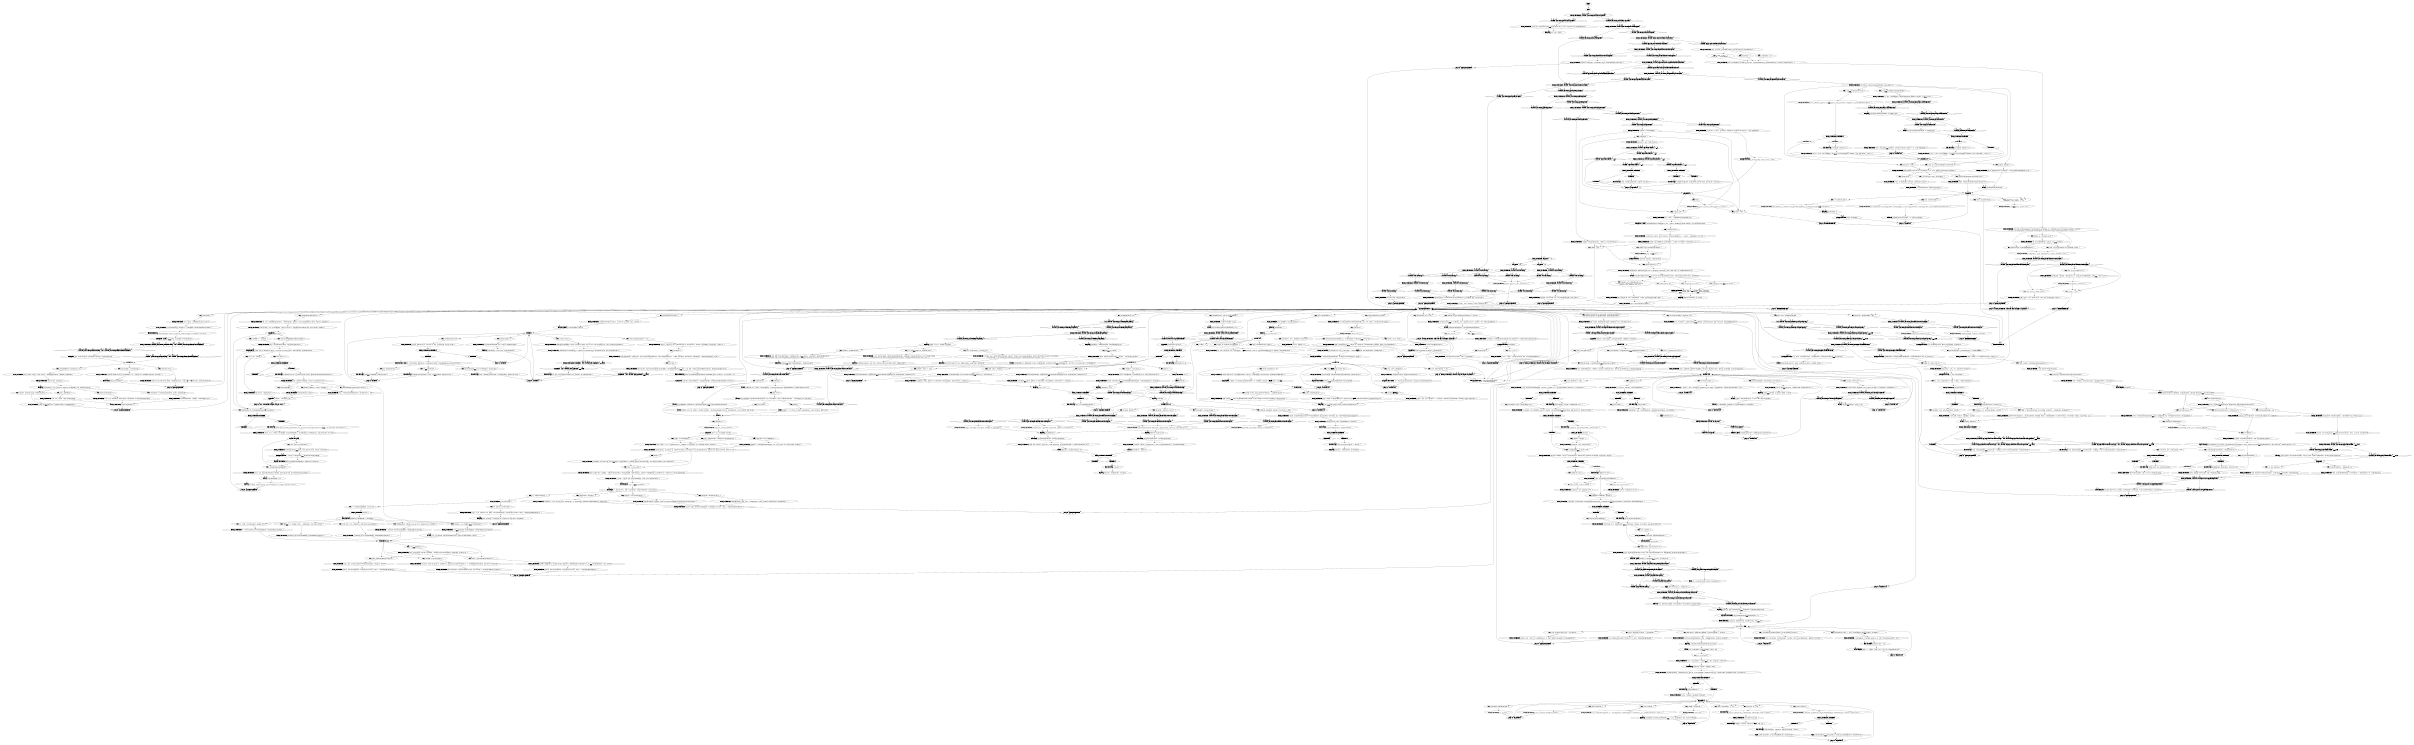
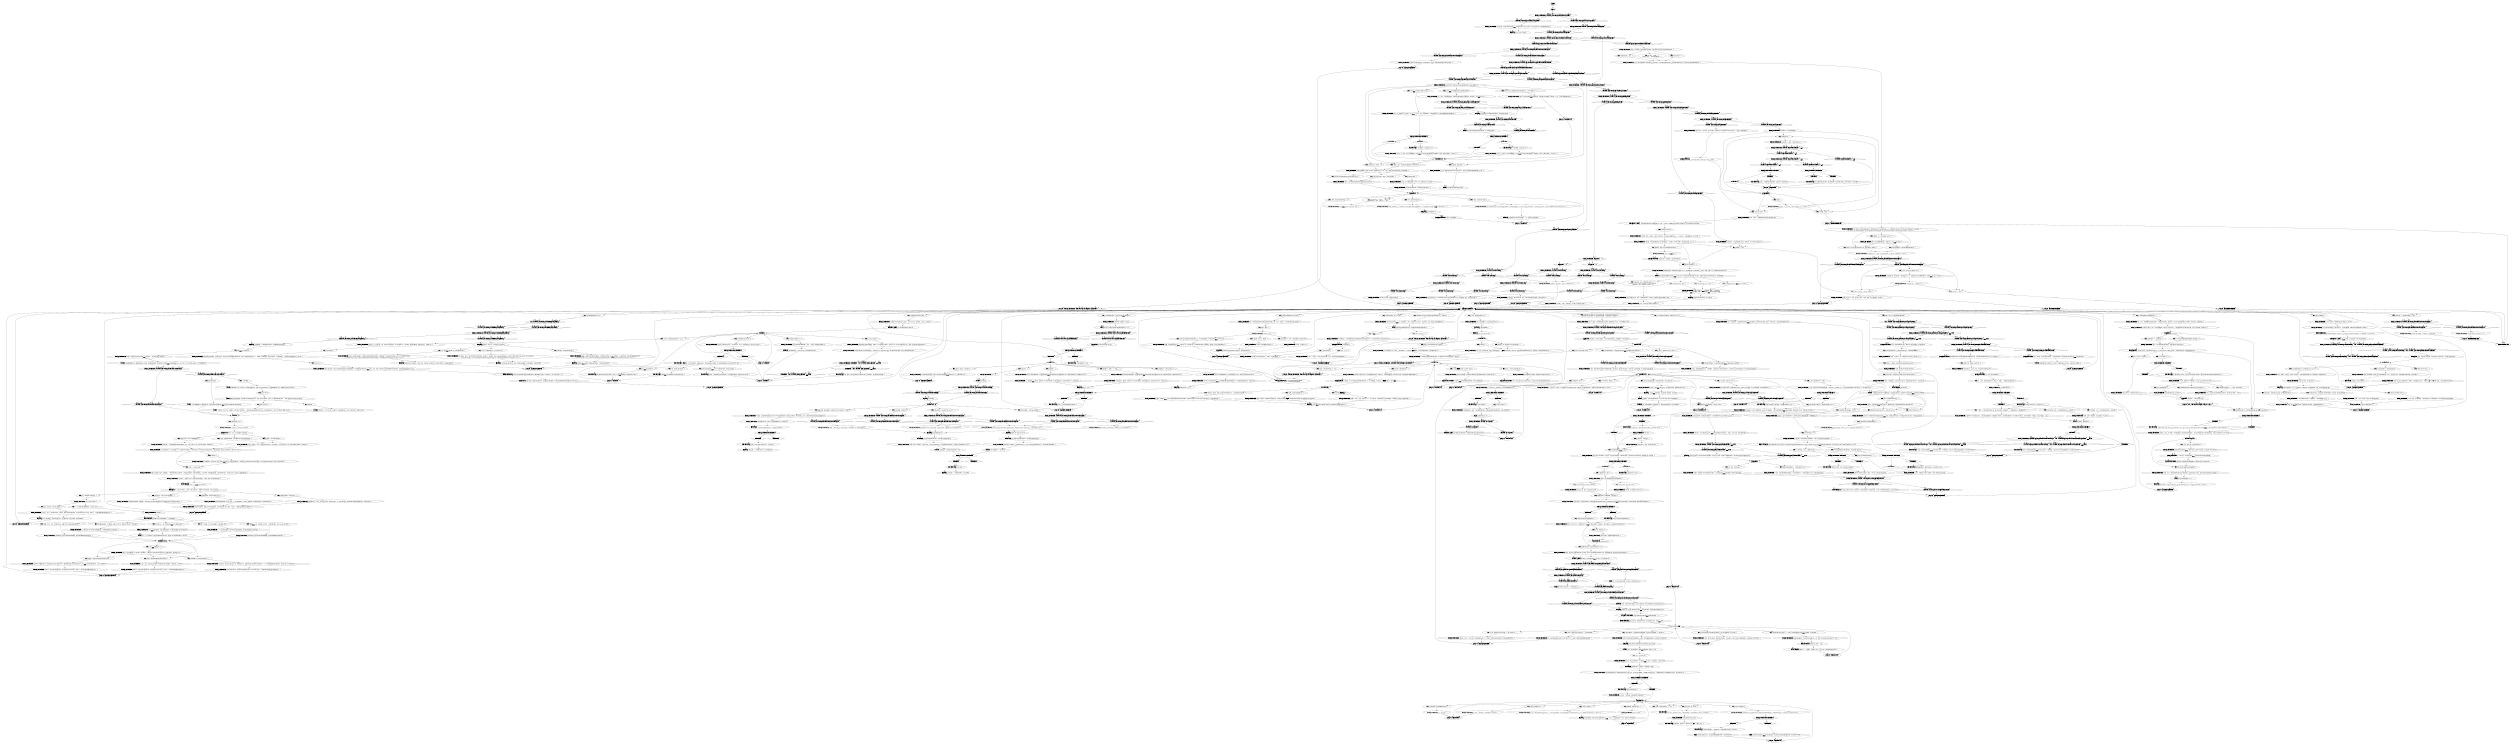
node "You: “那个种族主义者把她的货車位置告诉我们了。我们只是搜查了一下。”": added
node "You: “是的，我随时都能戒。”": removed
